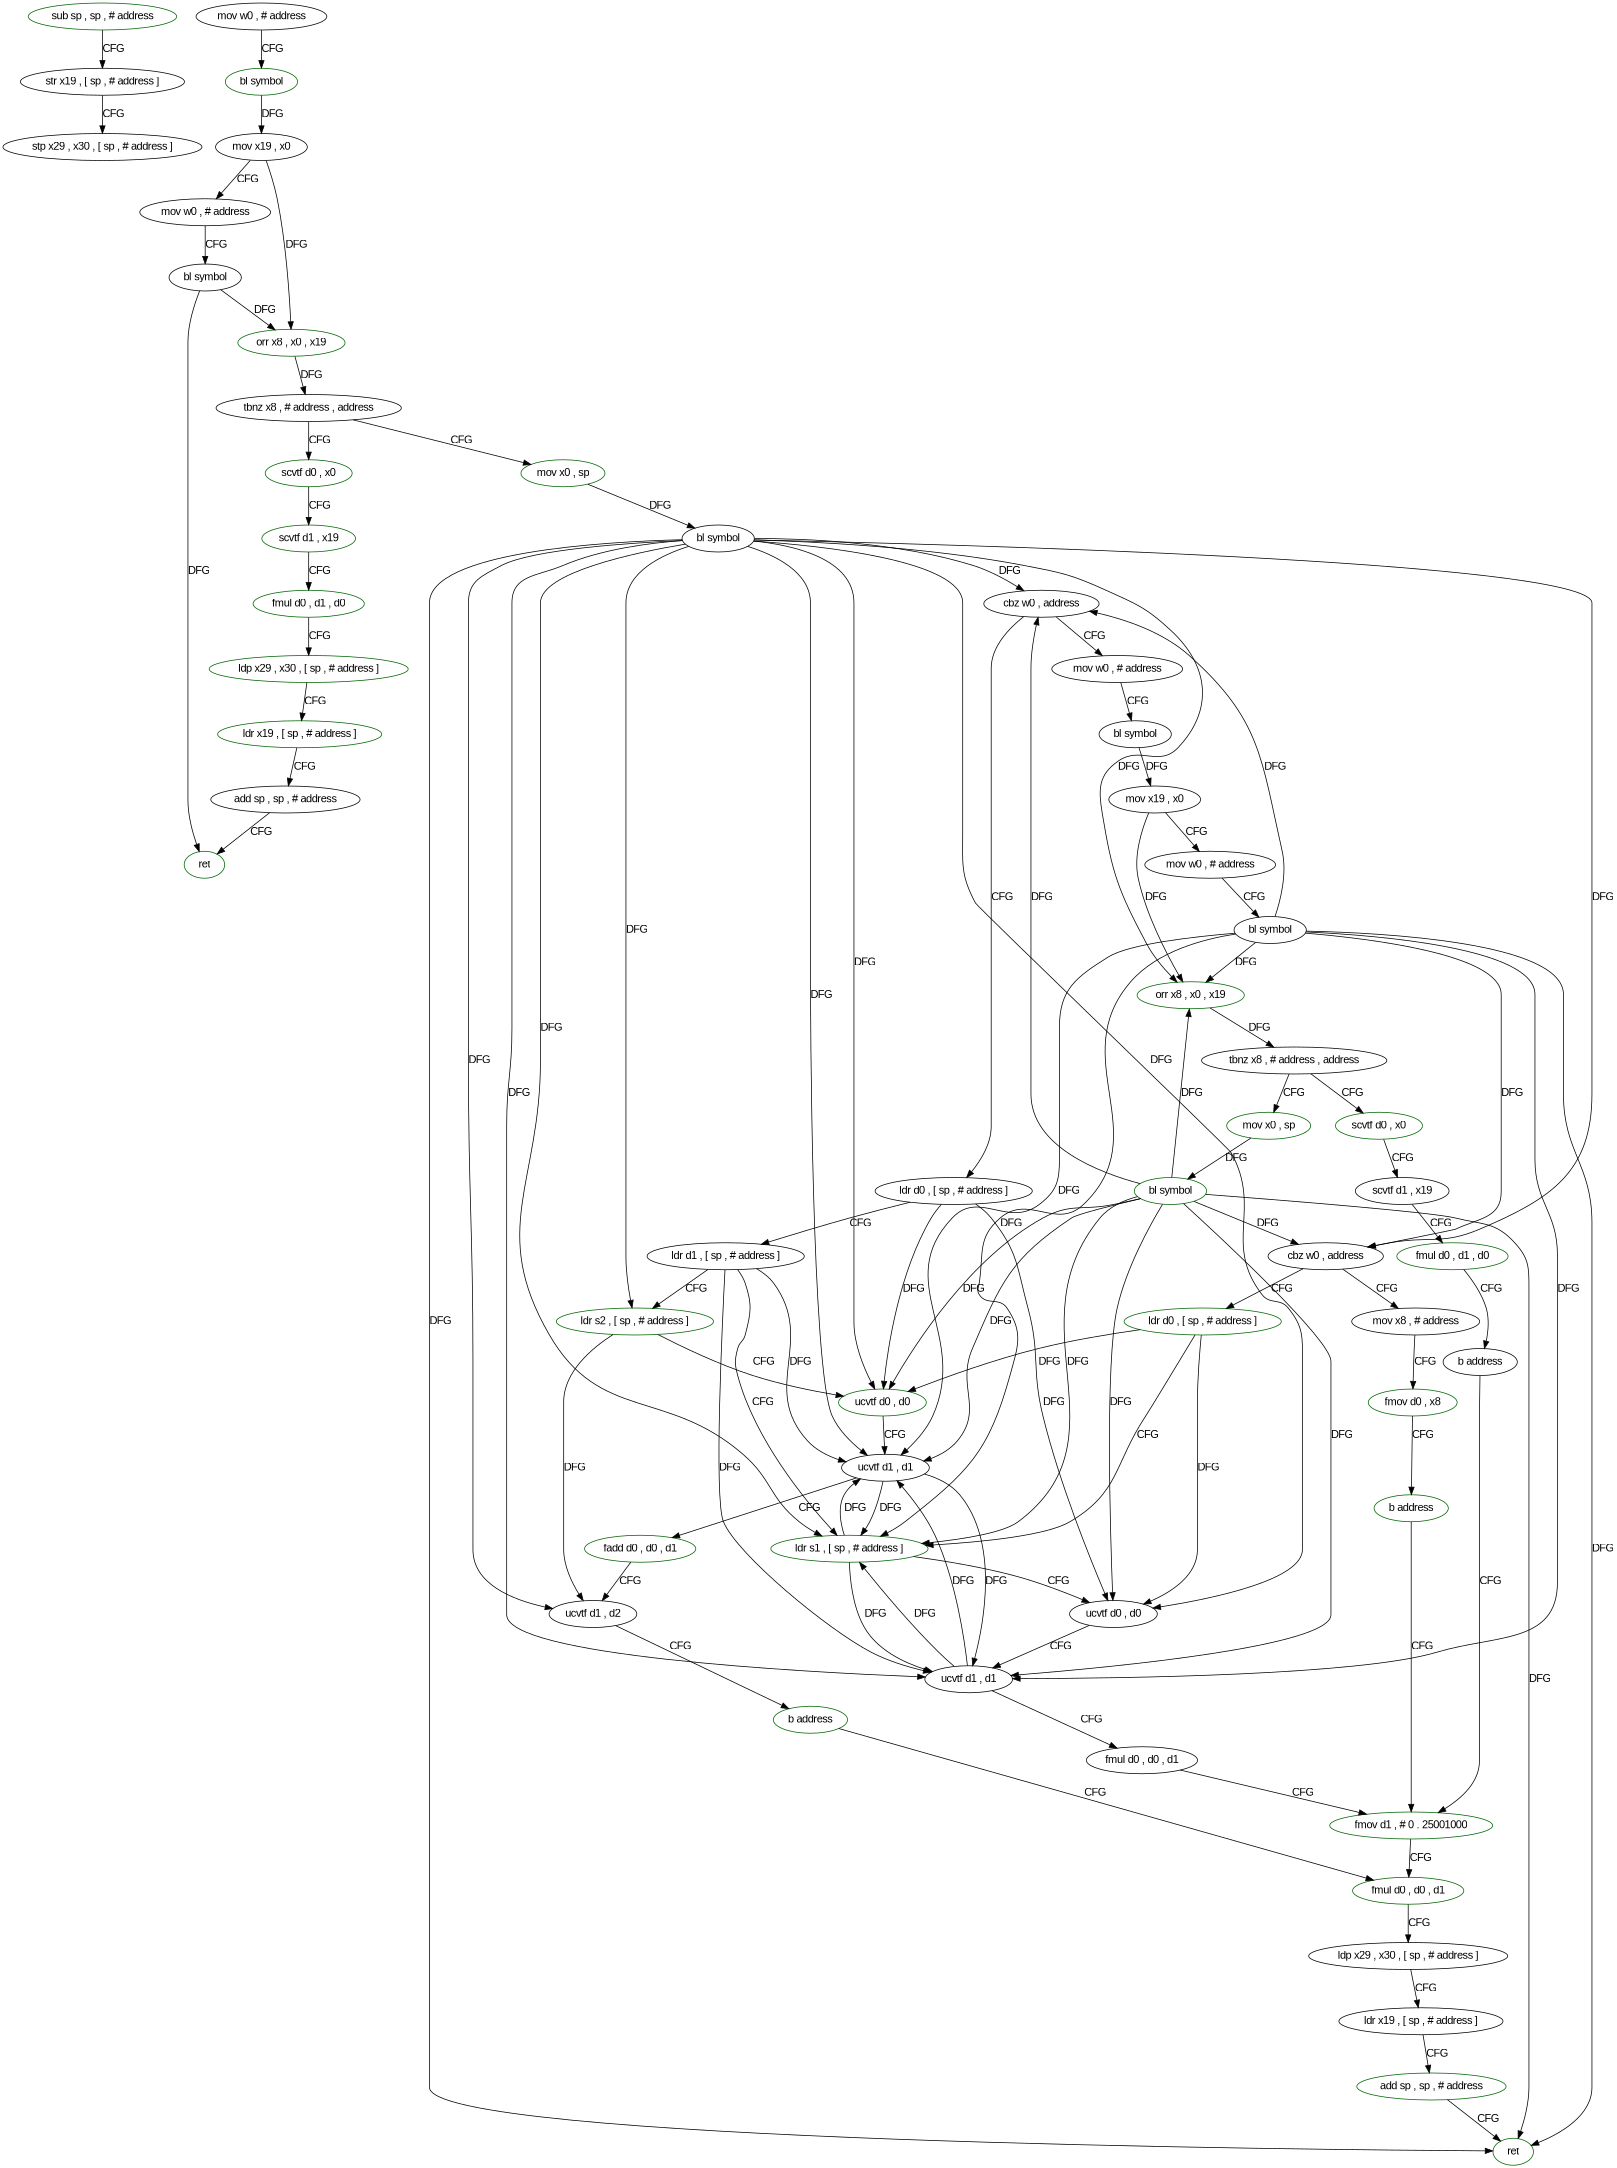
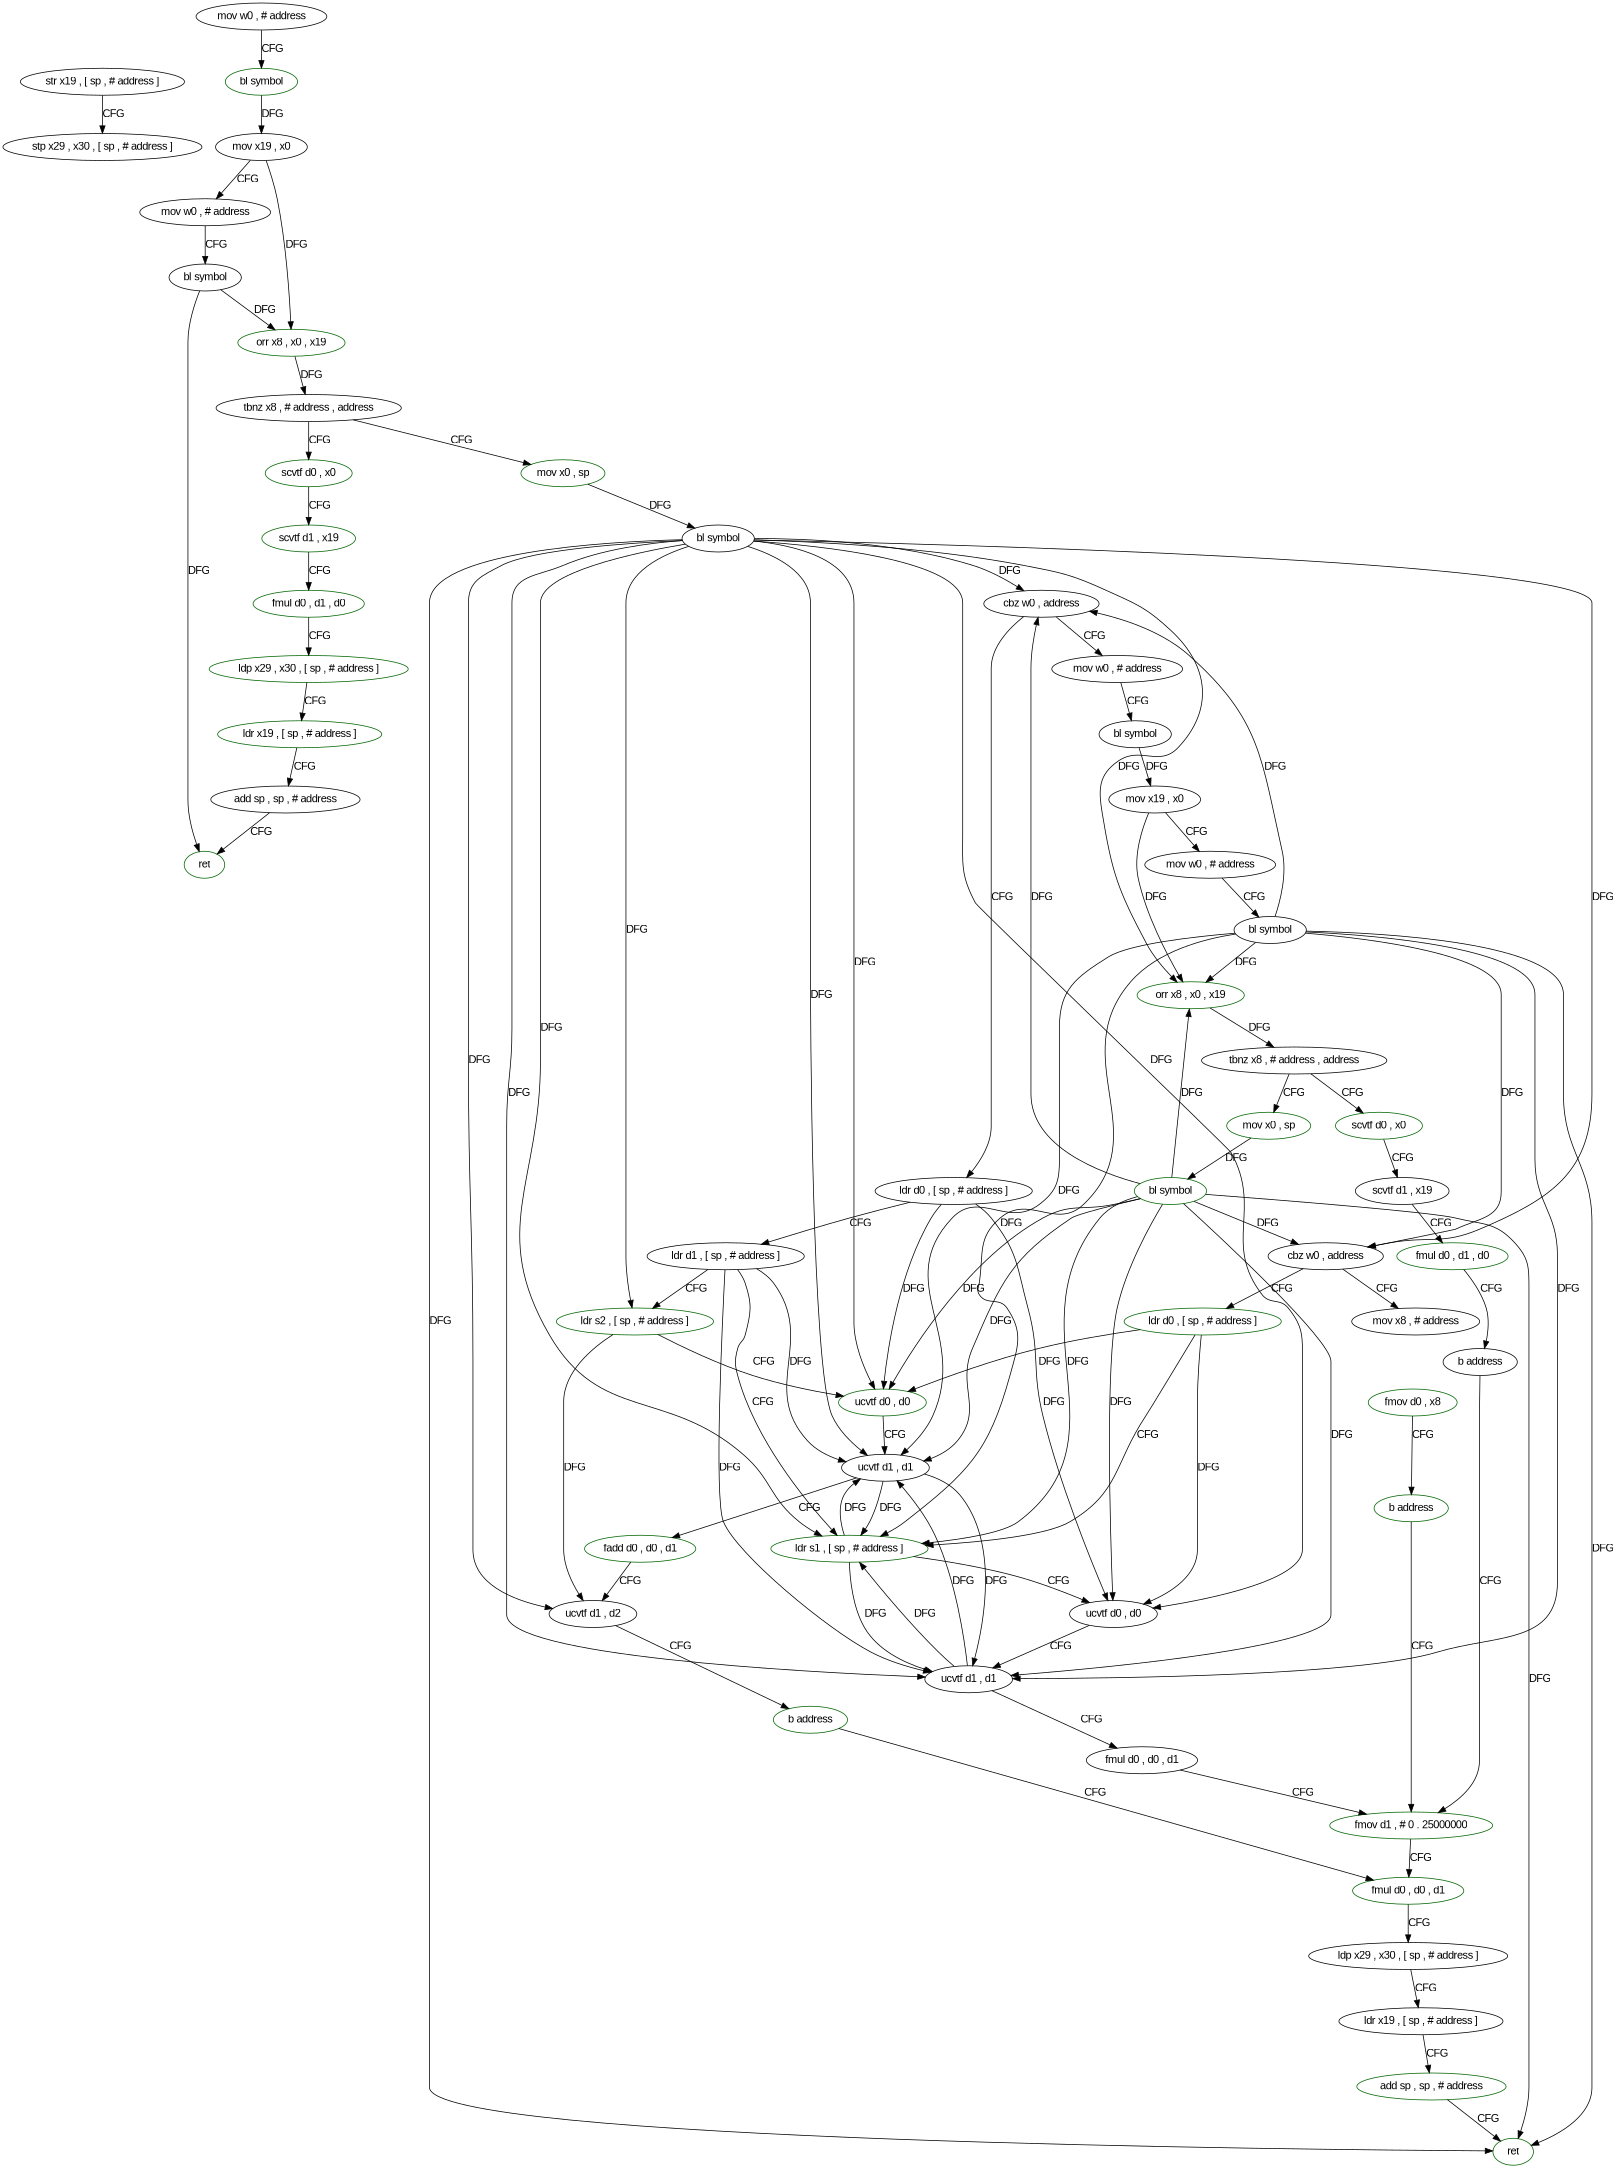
node "sub sp , sp , # address": removed
edge "mov x8 , # address" -> "fmov d0 , x8": removed, label "CFG"
node "fmov d1 , # 0 . 25001000": label "fmov d1 , # 0 . 25001000" -> "fmov d1 , # 0 . 25000000"
